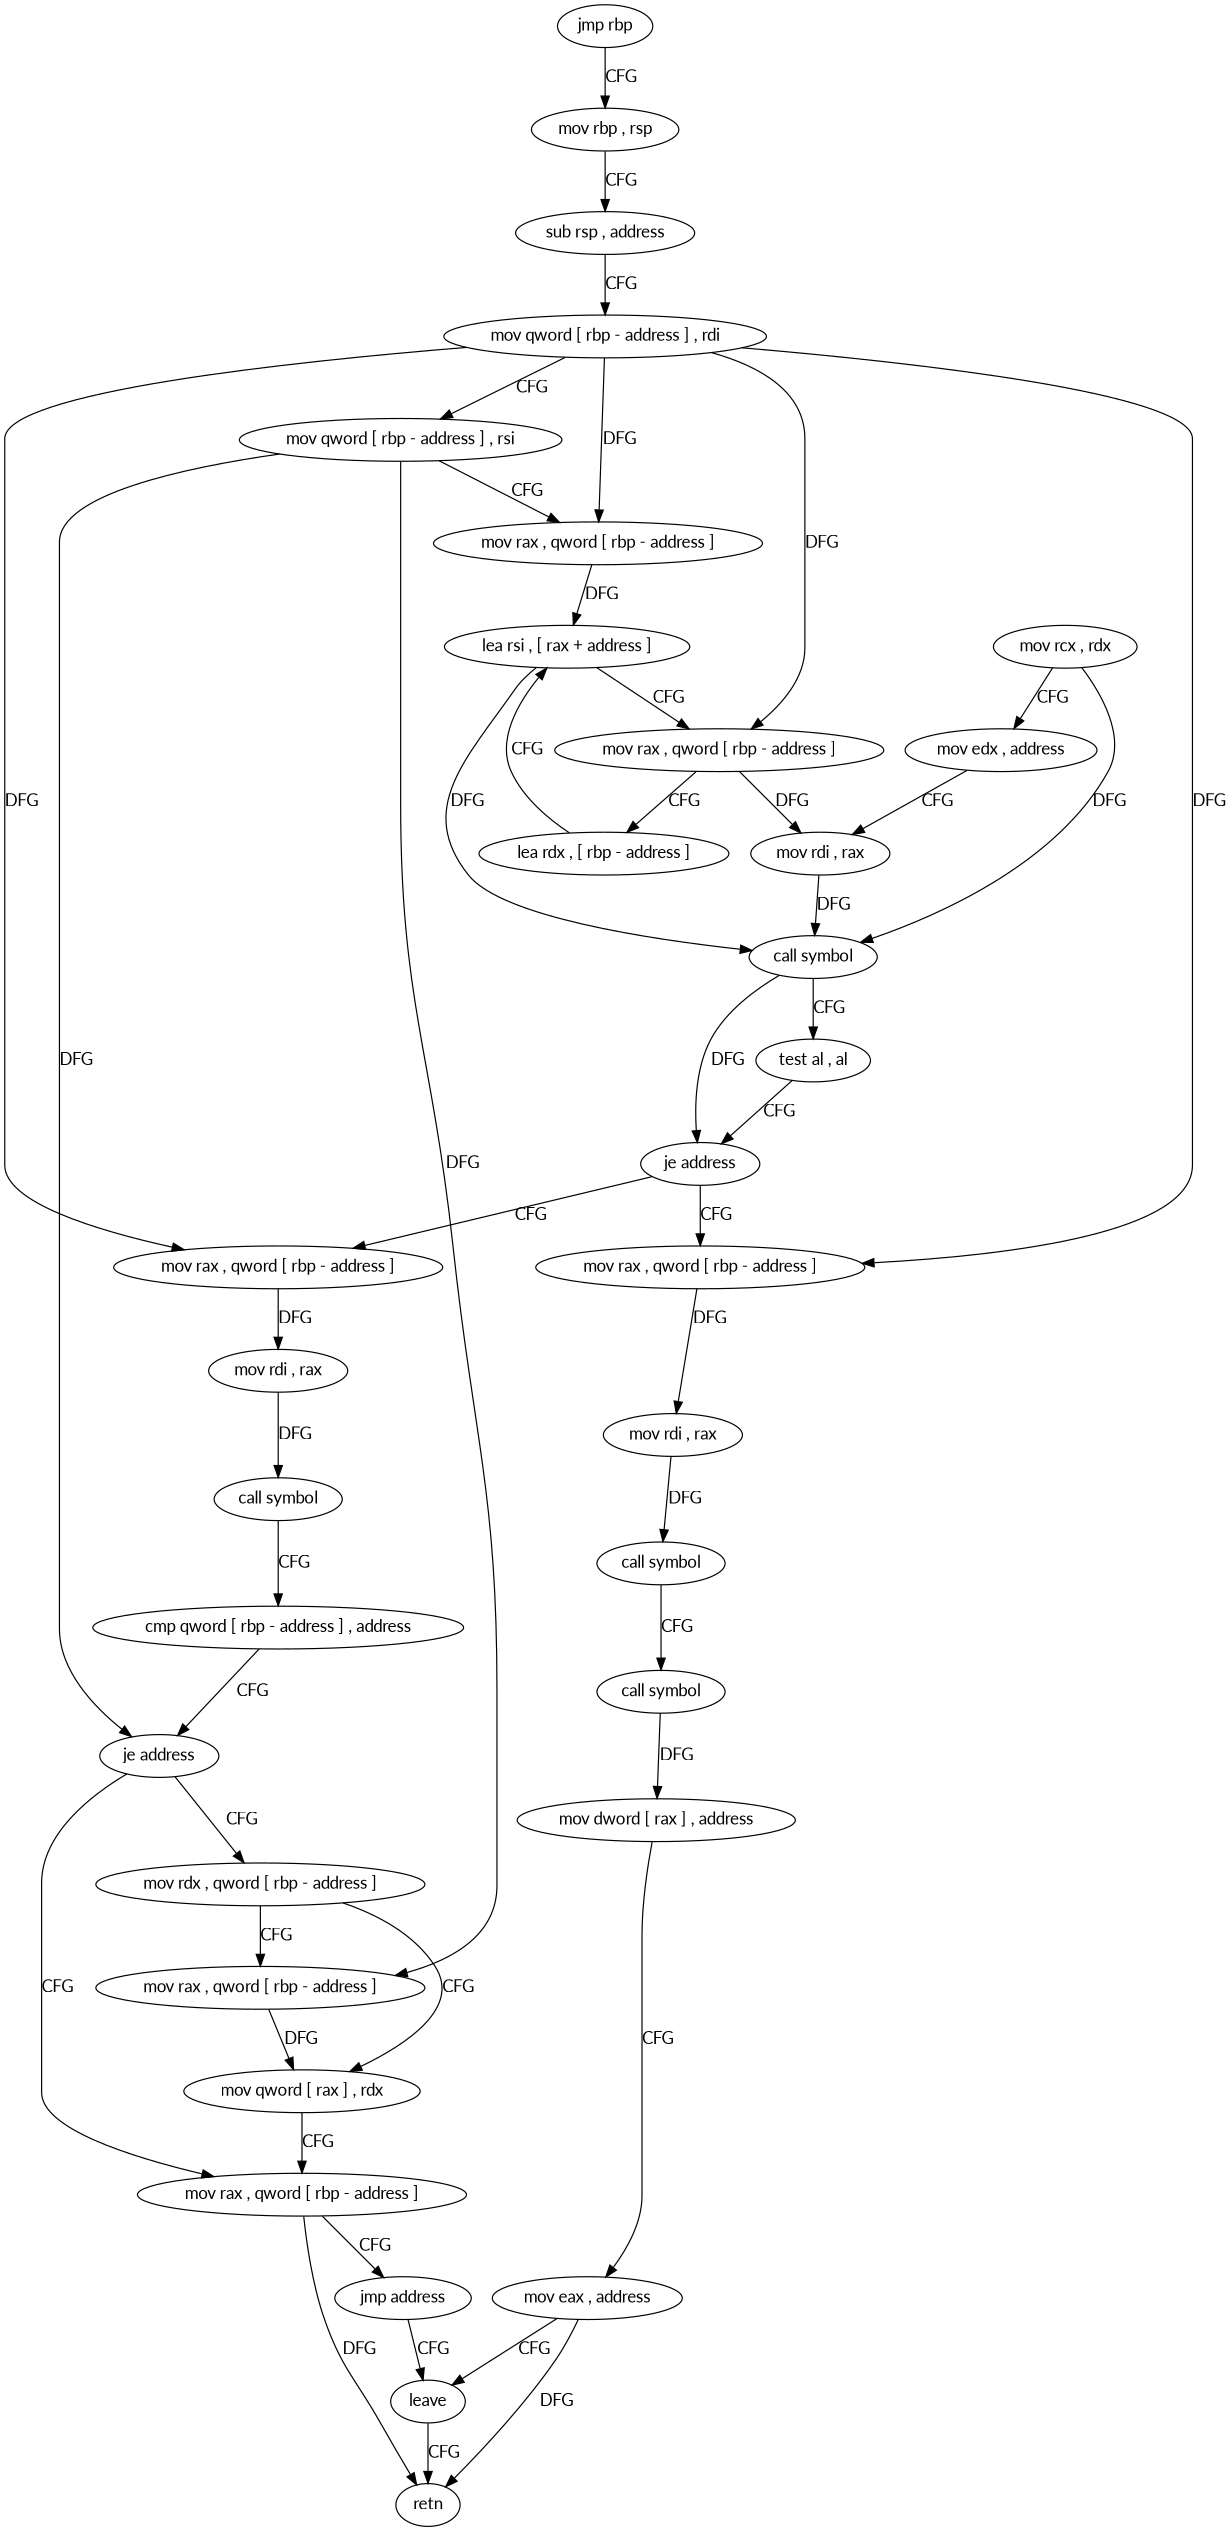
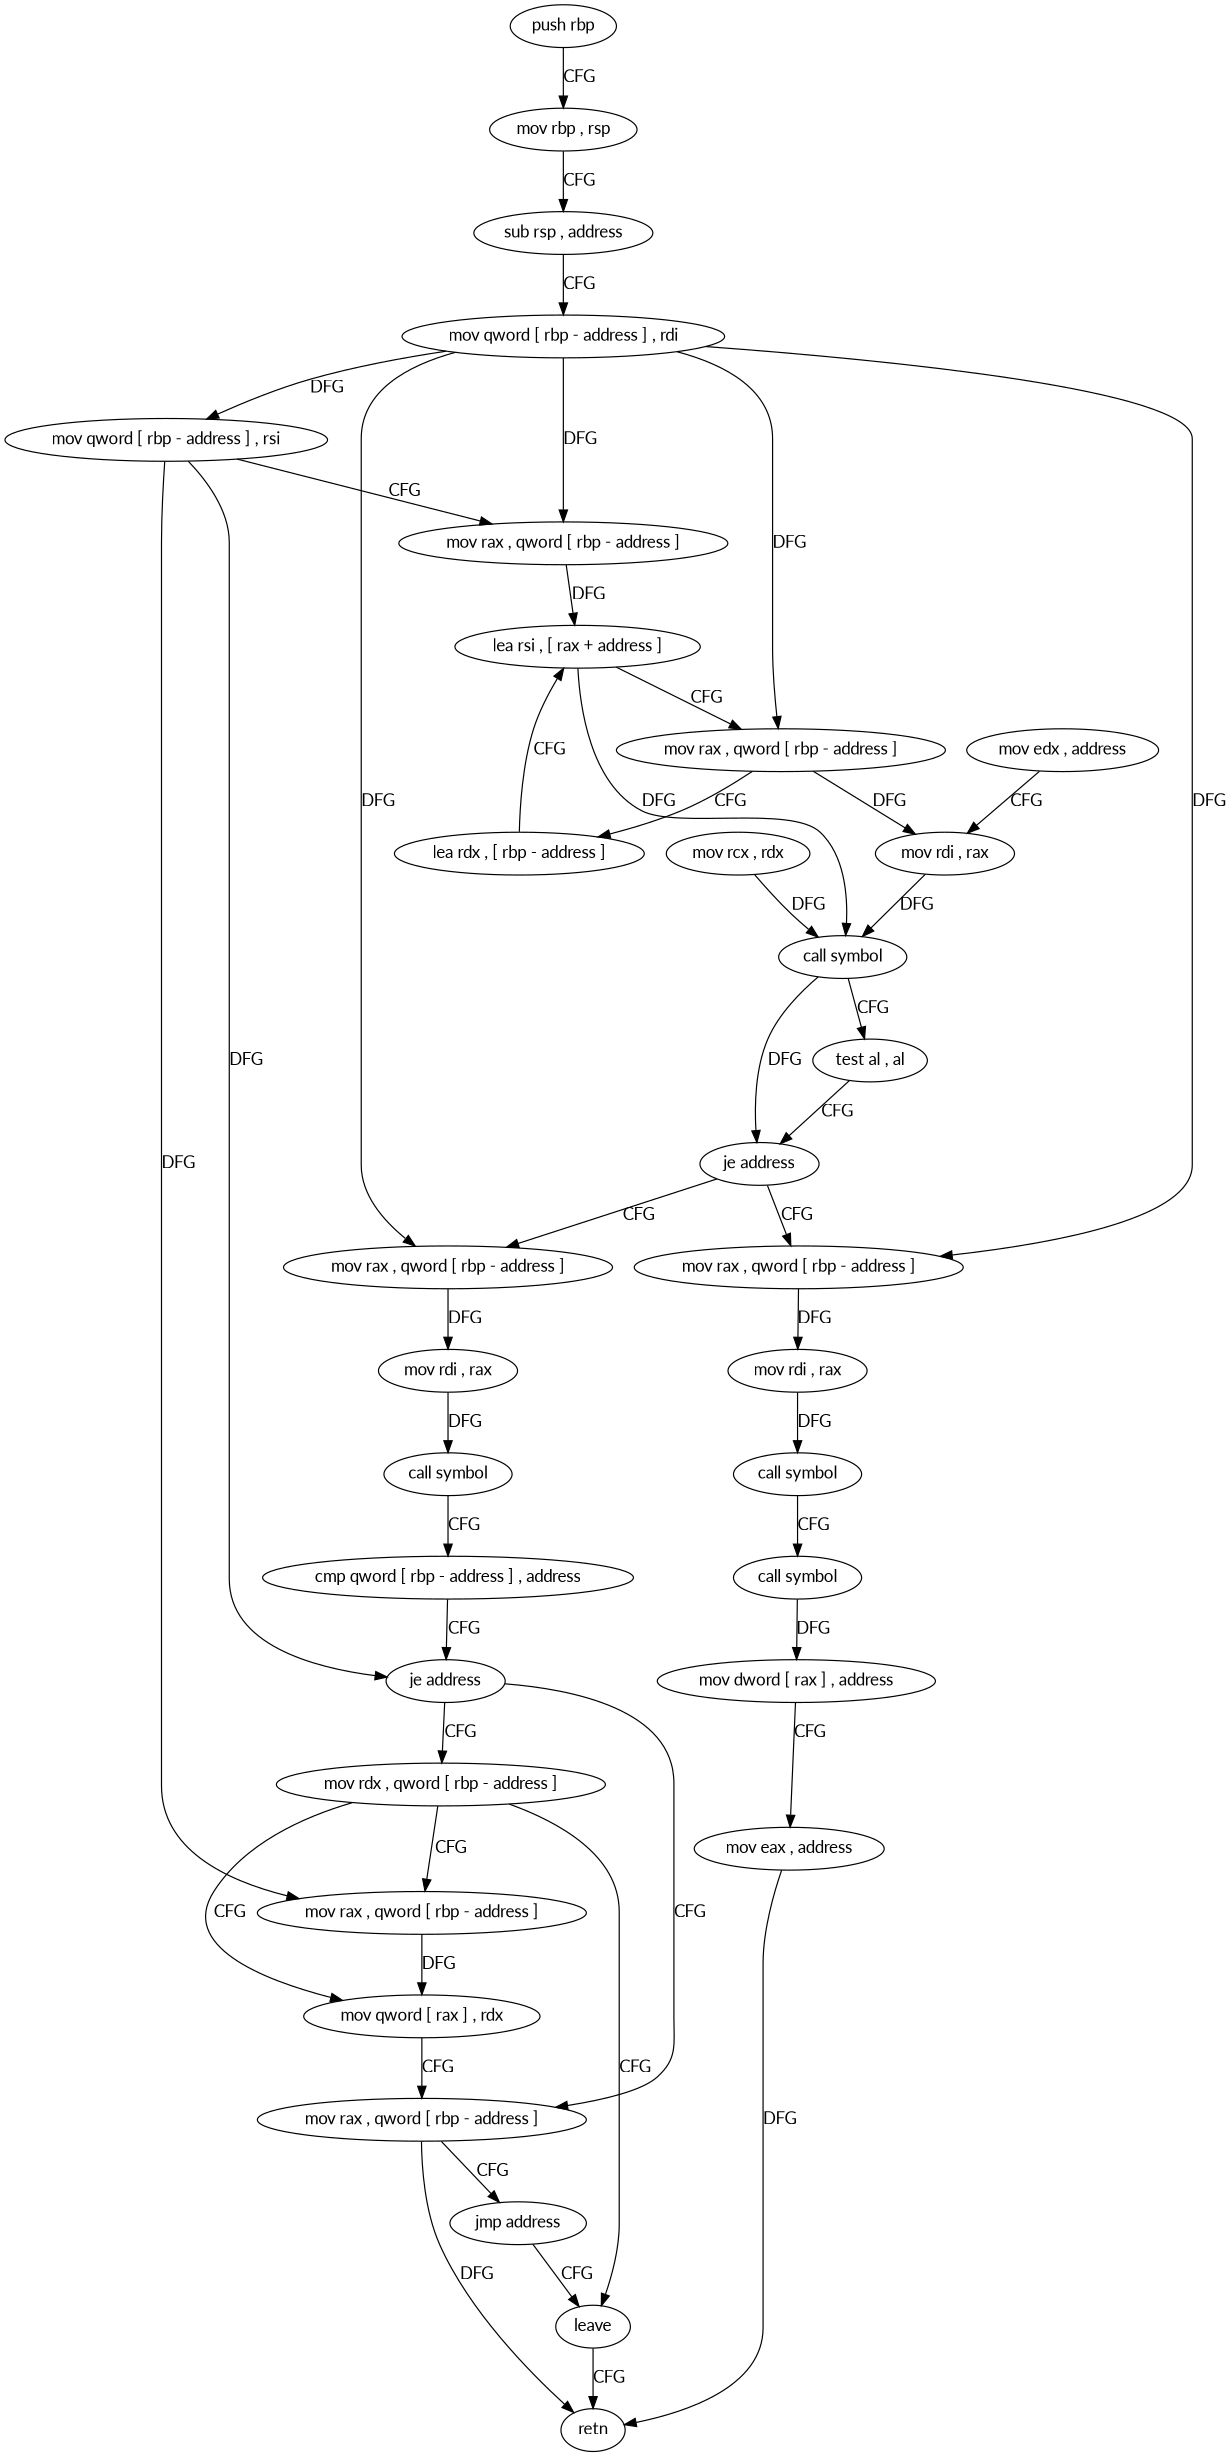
node "jmp rbp": label "jmp rbp" -> "push rbp"
edge "mov qword [ rbp - address ] , rdi" -> "mov qword [ rbp - address ] , rsi": label "CFG" -> "DFG"
edge "mov rcx , rdx" -> "mov edx , address": removed, label "CFG"
edge "mov eax , address" -> "leave": now "mov rdx , qword [ rbp - address ]" -> "leave"
